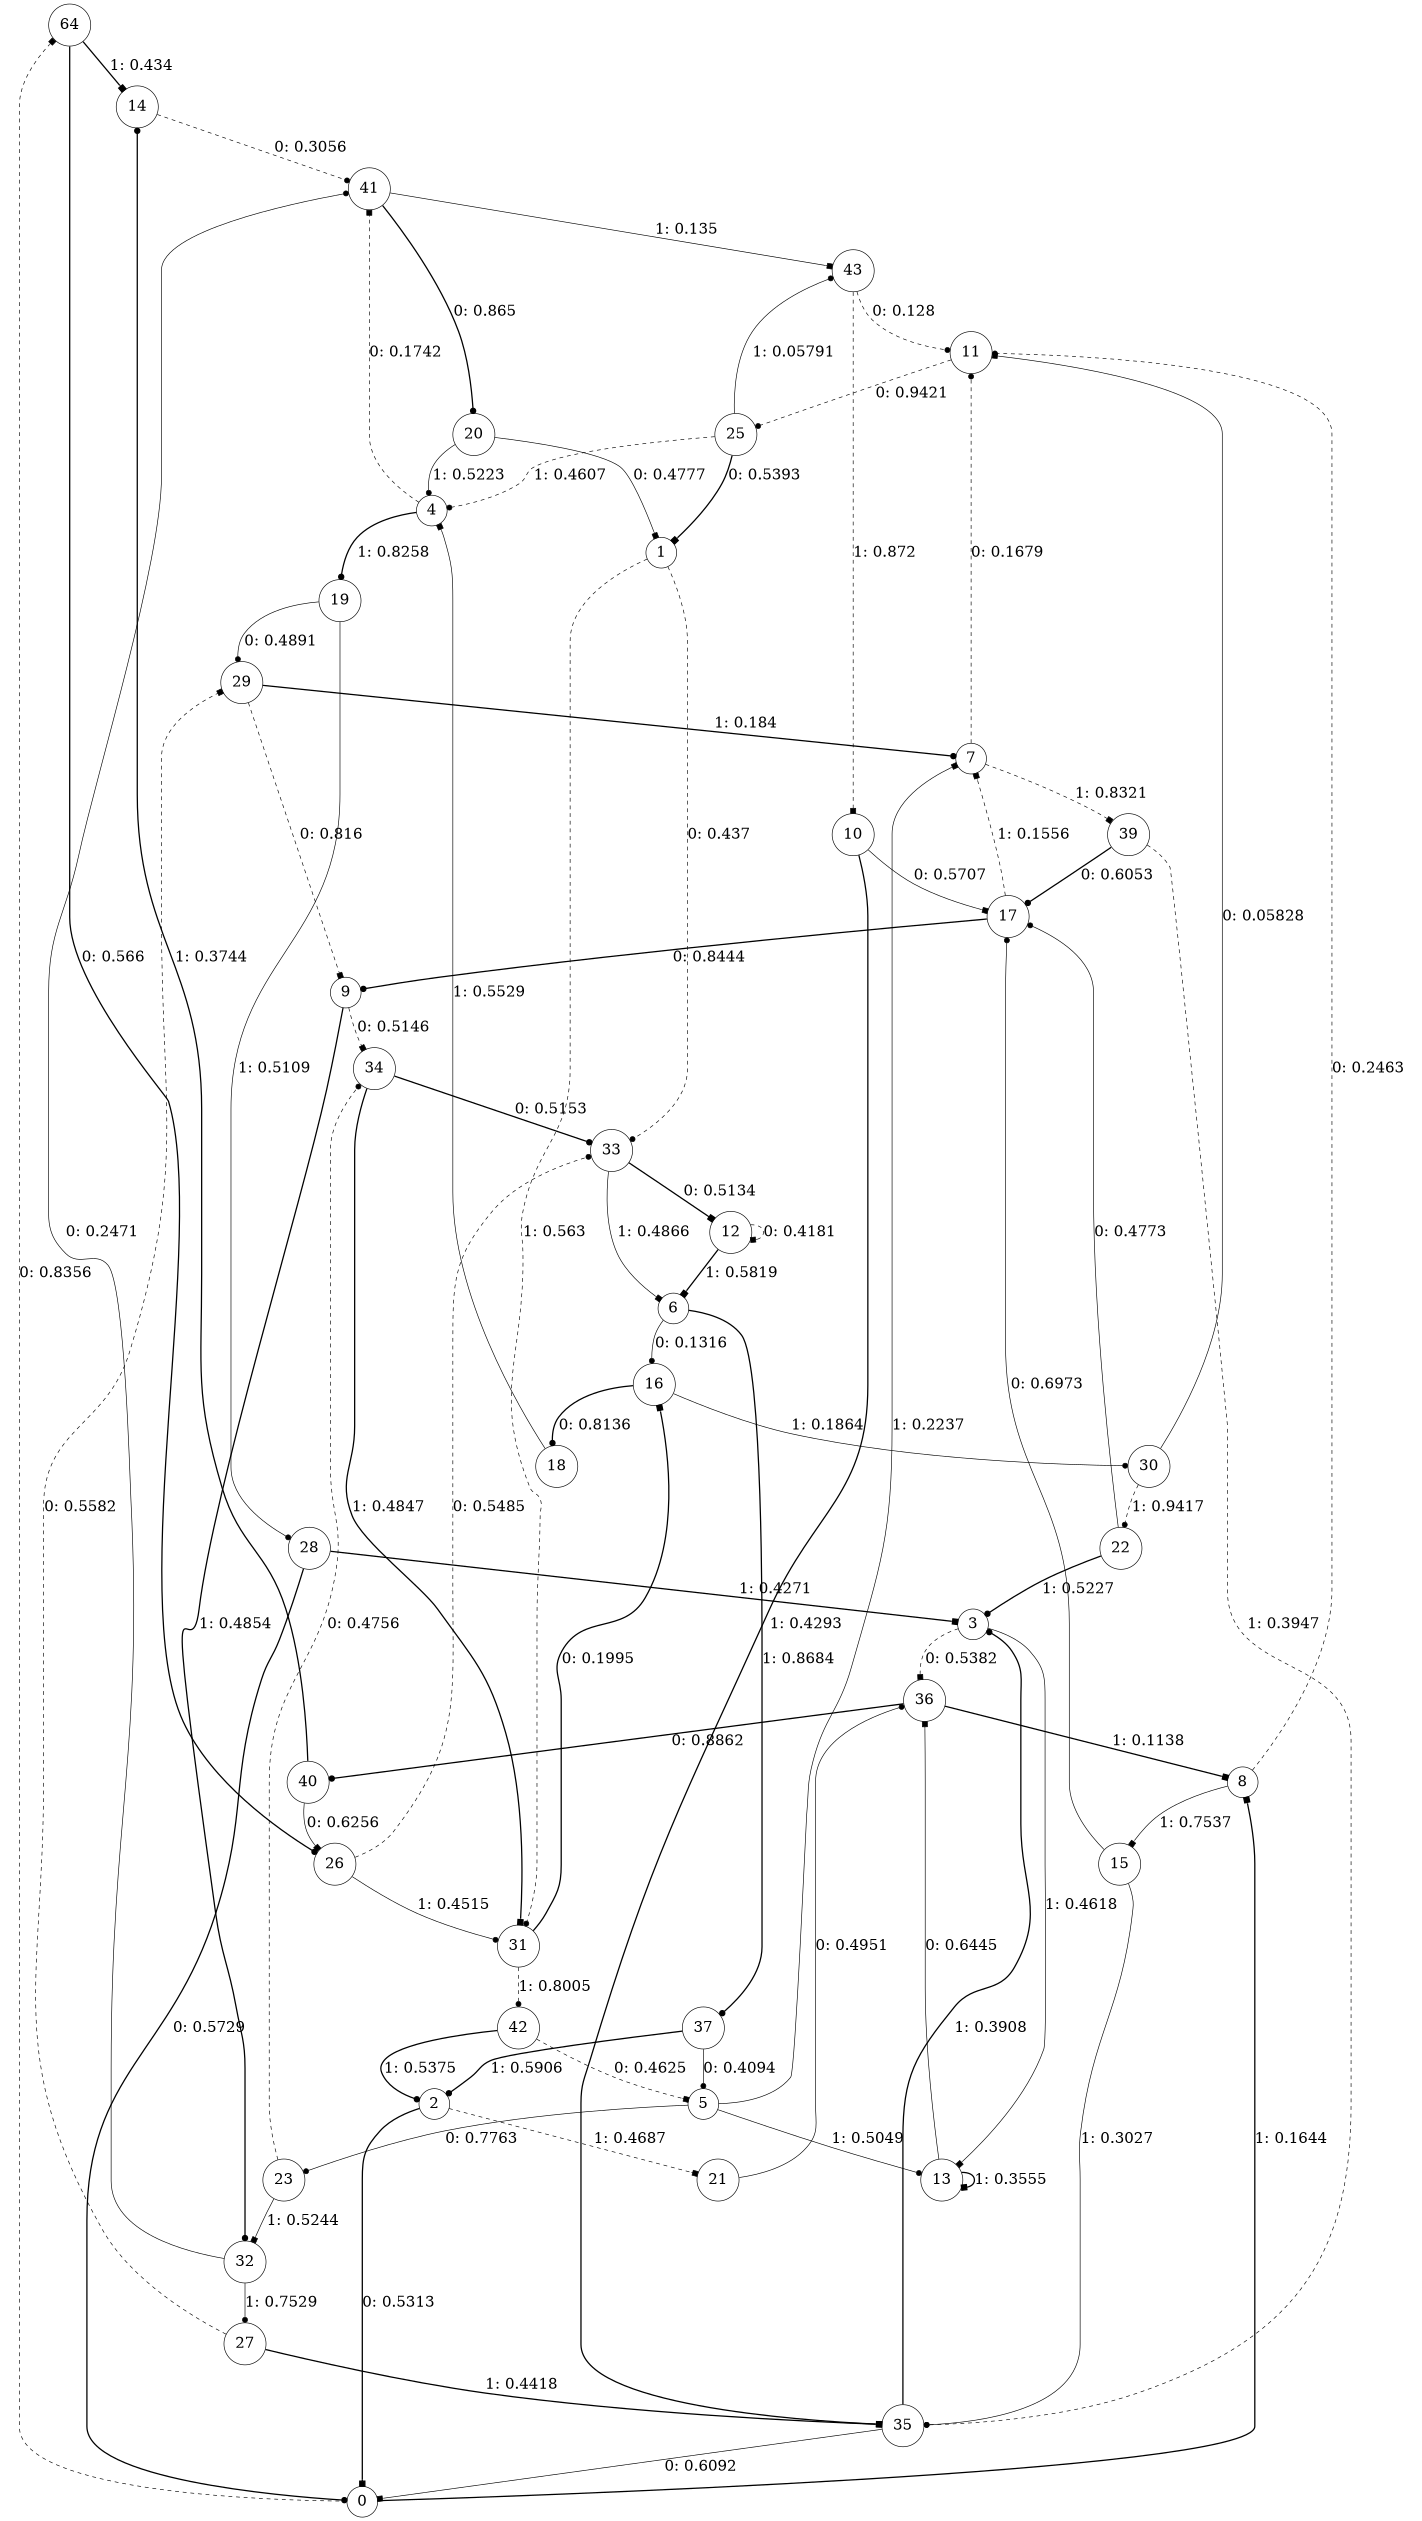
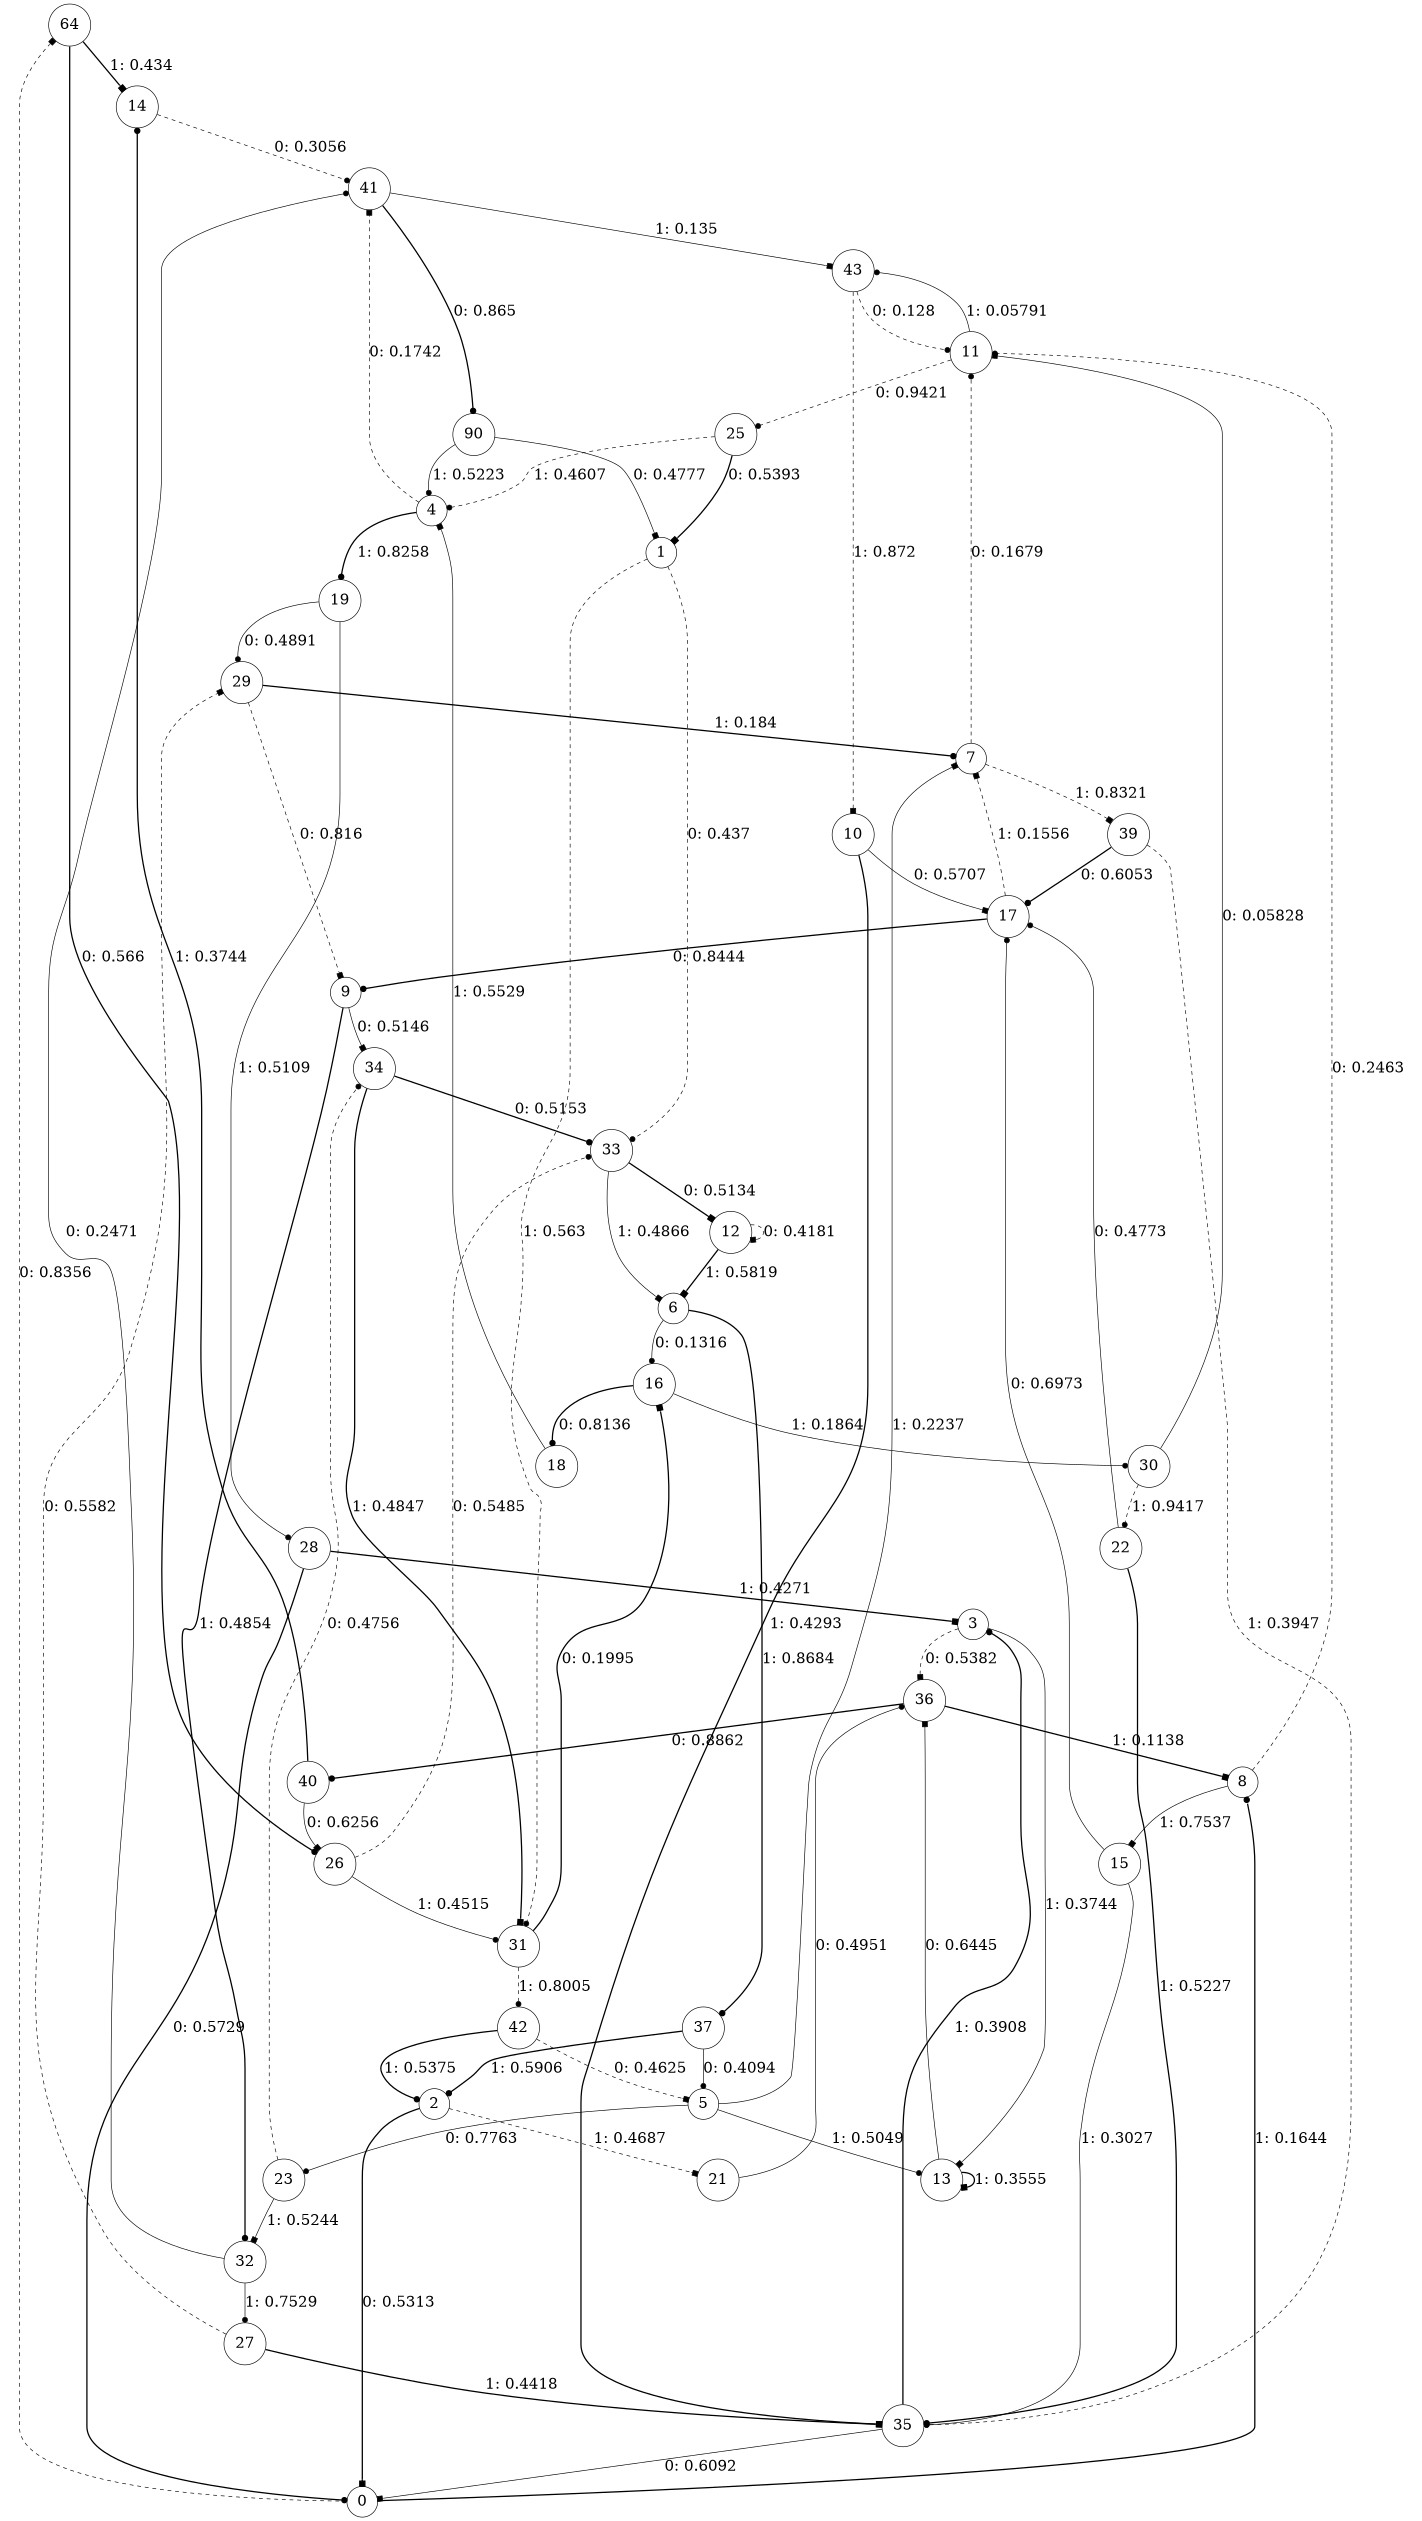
edge "25" -> "43": now "11" -> "43"
node "20": label "20" -> "90"
edge "9" -> "34": style dashed -> solid
edge "22" -> "3": now "22" -> "35"
edge "3" -> "13": label "1: 0.4618   " -> "1: 0.3744   "
edge "0" -> "8": arrowhead box -> dot
